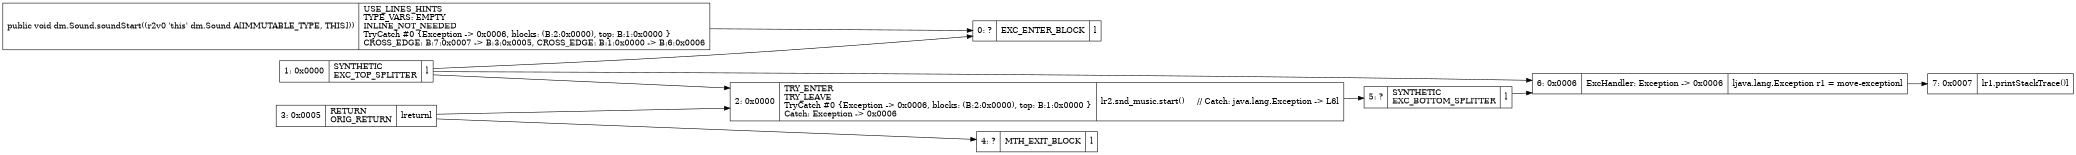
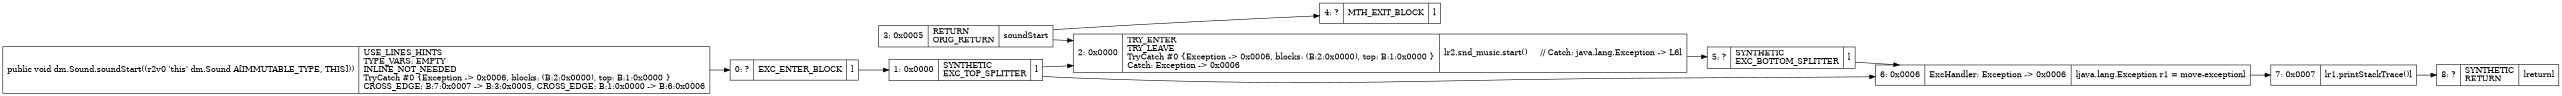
edge "1: 0x0000" -> "0: ?": reversed
node "8: ?": added
node "3: 0x0005": text "lreturnl" -> "soundStart"
